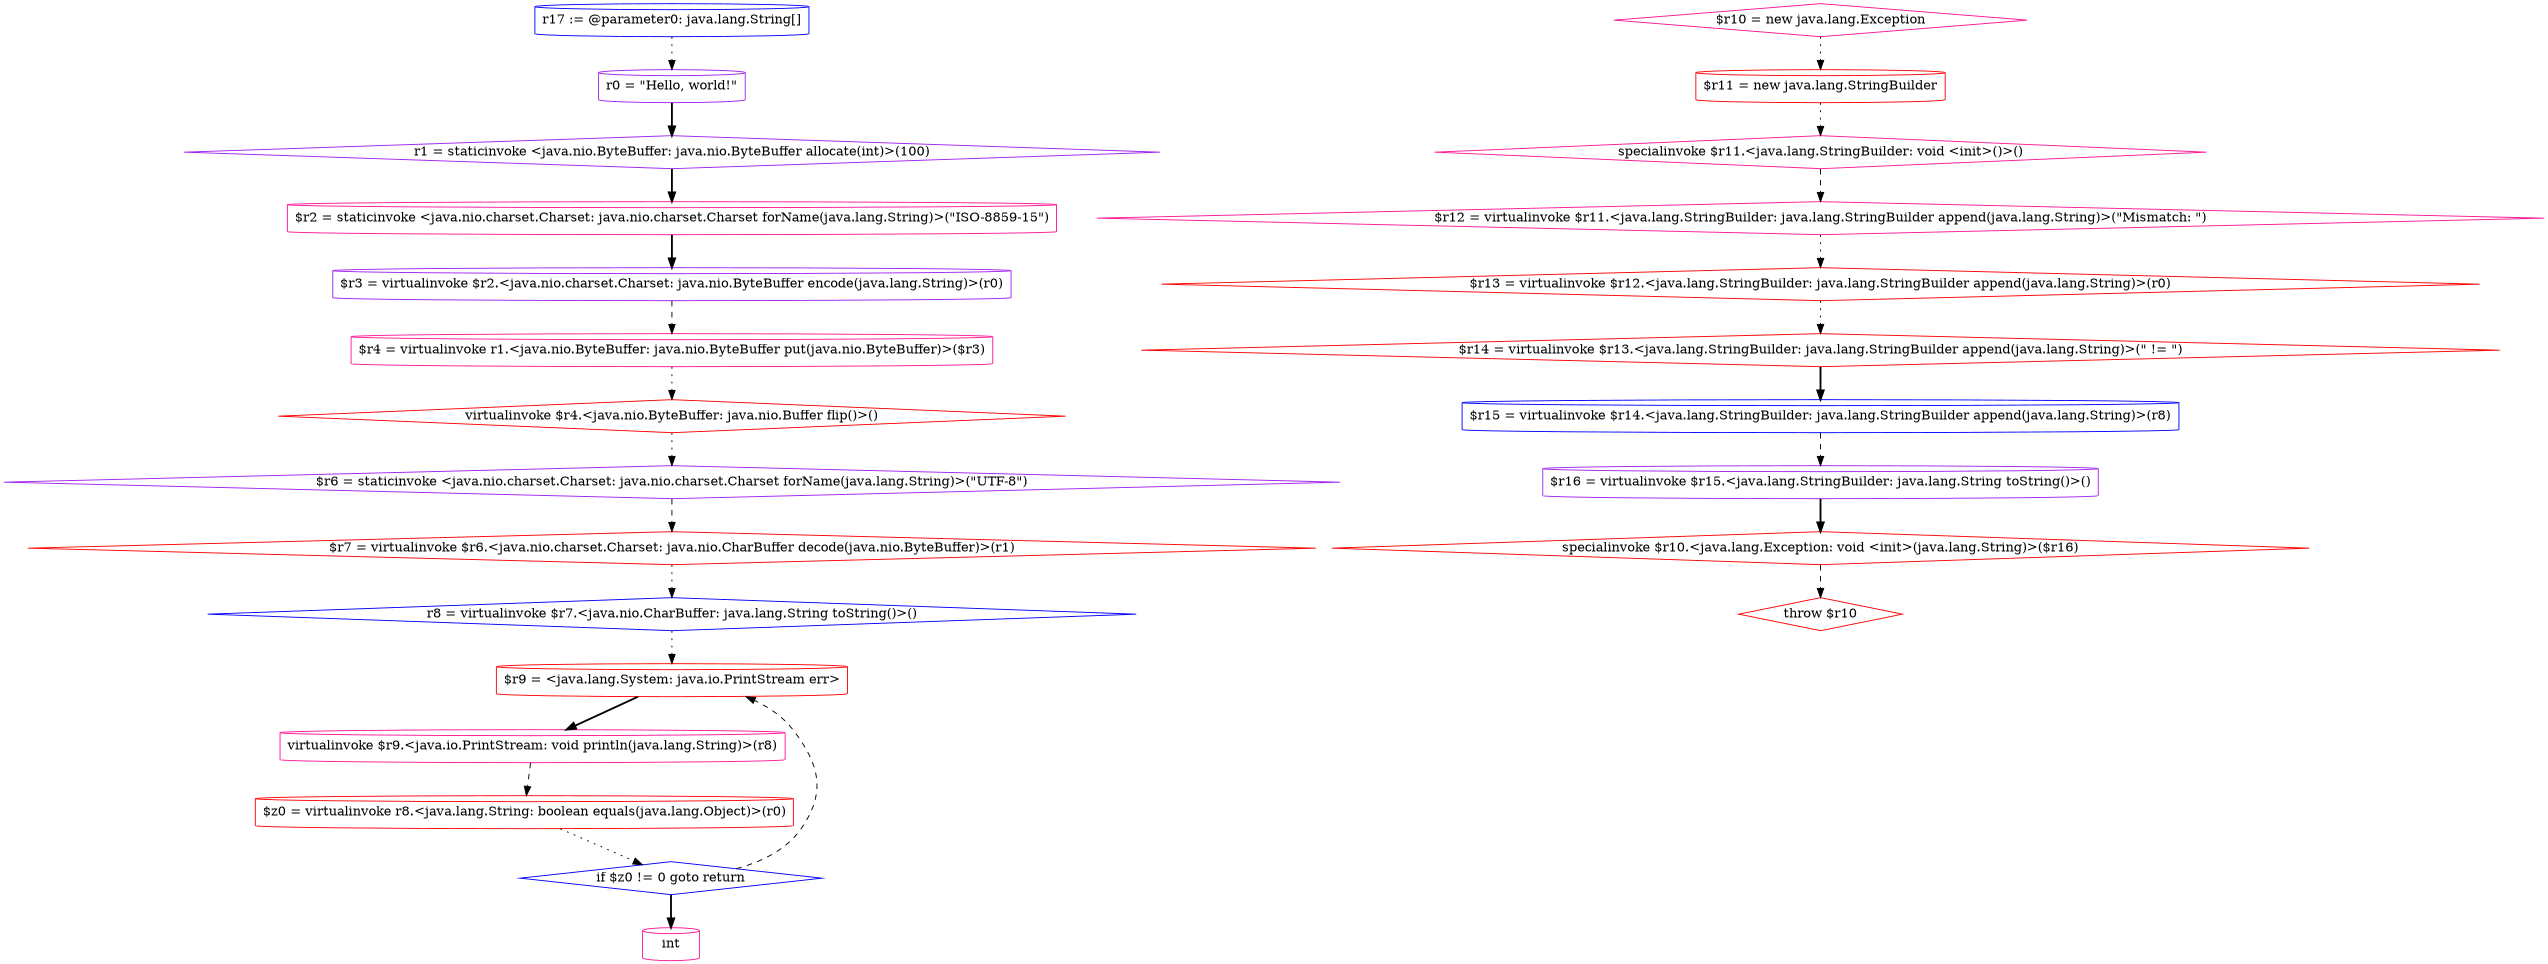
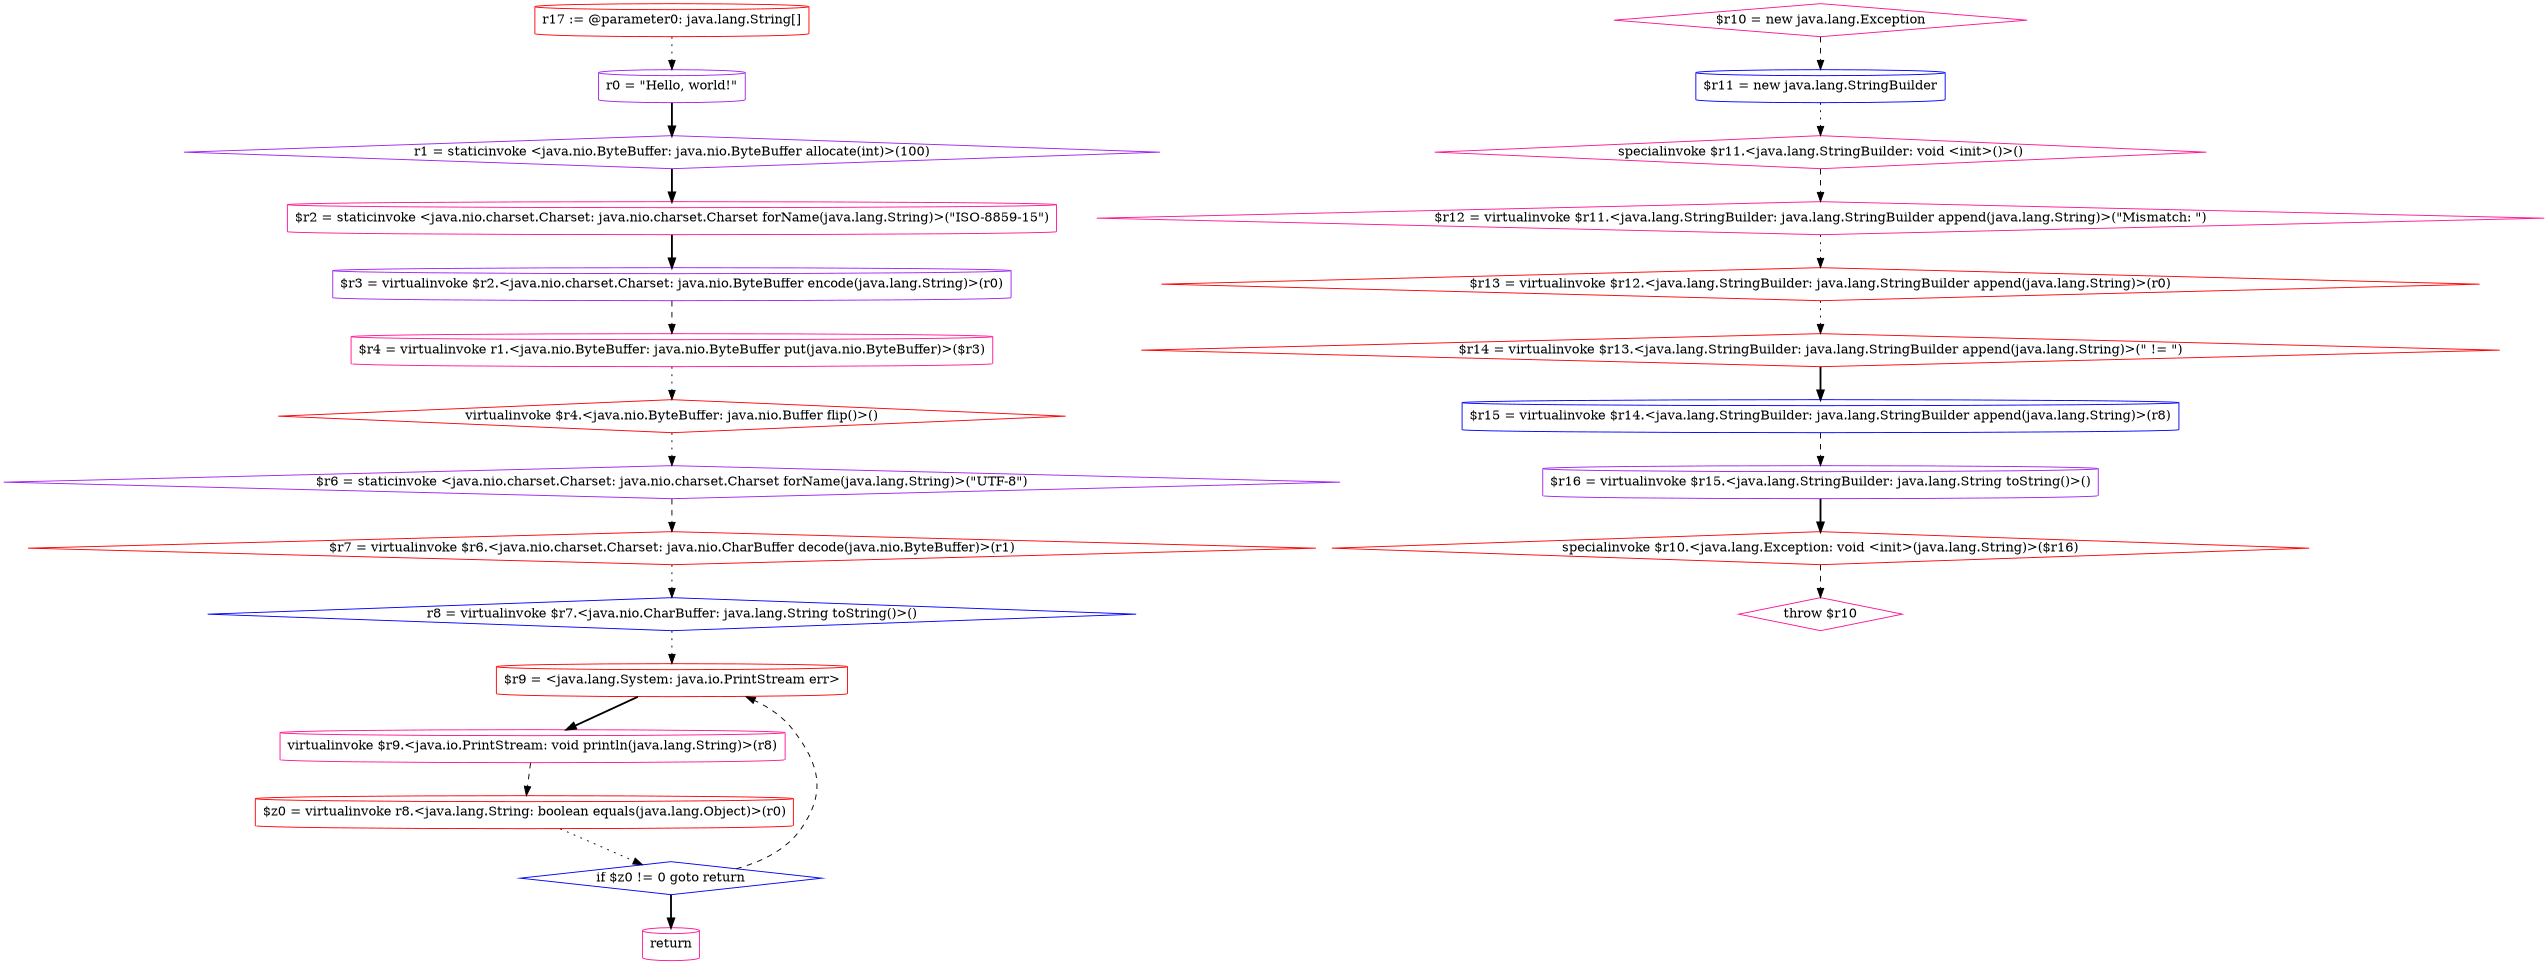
node "r17 := @parameter0: java.lang.String[]": color blue -> red
edge "$r10 = new java.lang.Exception" -> "$r11 = new java.lang.StringBuilder": style dotted -> dashed
node "$r11 = new java.lang.StringBuilder": color red -> blue
node "throw $r10": color red -> deeppink
node "int": label "int" -> "return"
